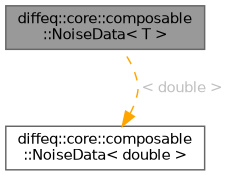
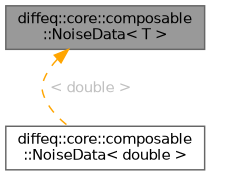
edge "diffeq::core::composable ::NoiseData< T >" -> "diffeq::core::composable ::NoiseData< double >": reversed
